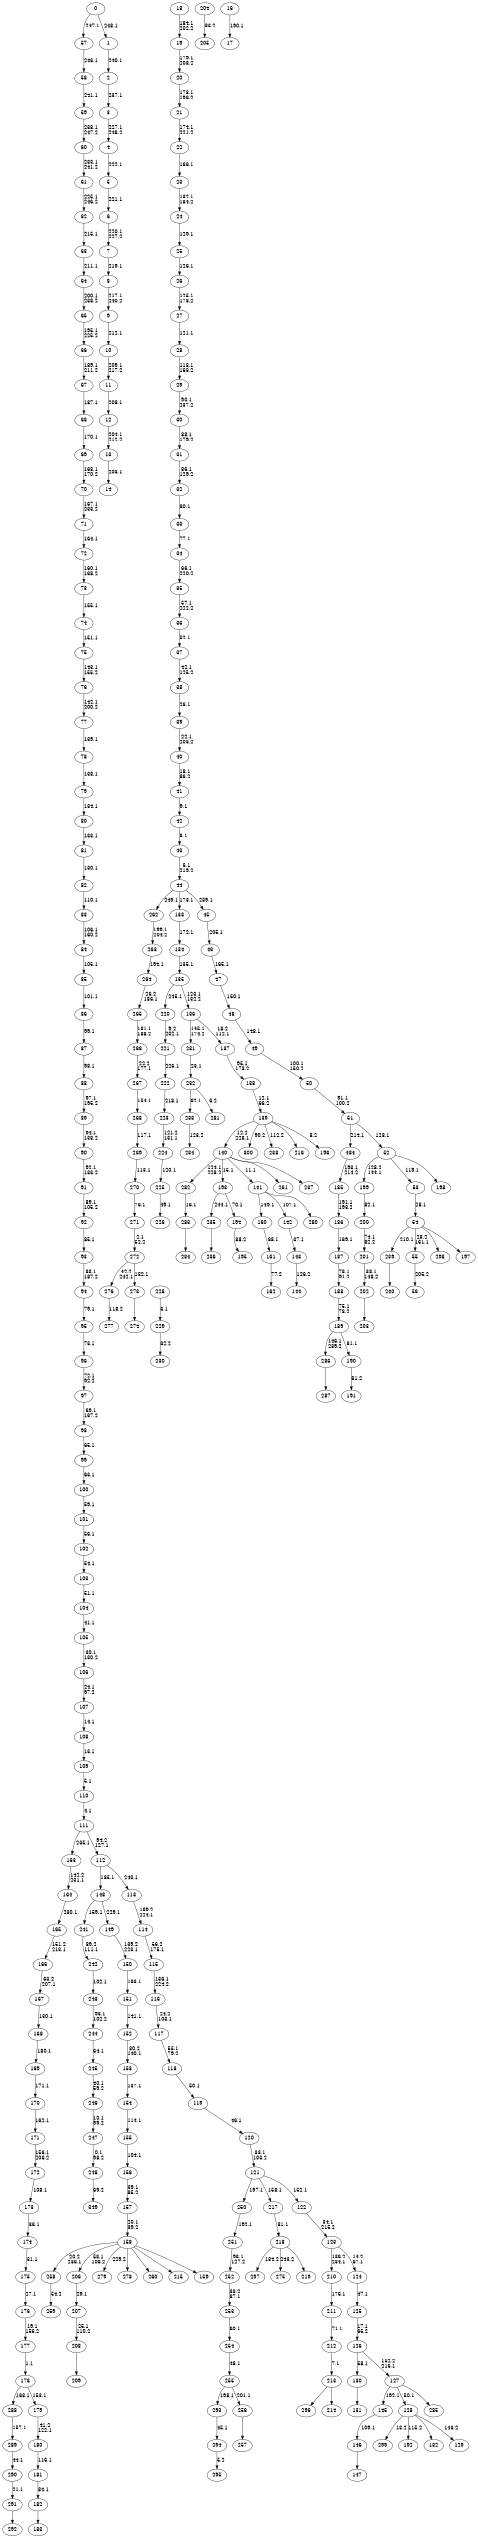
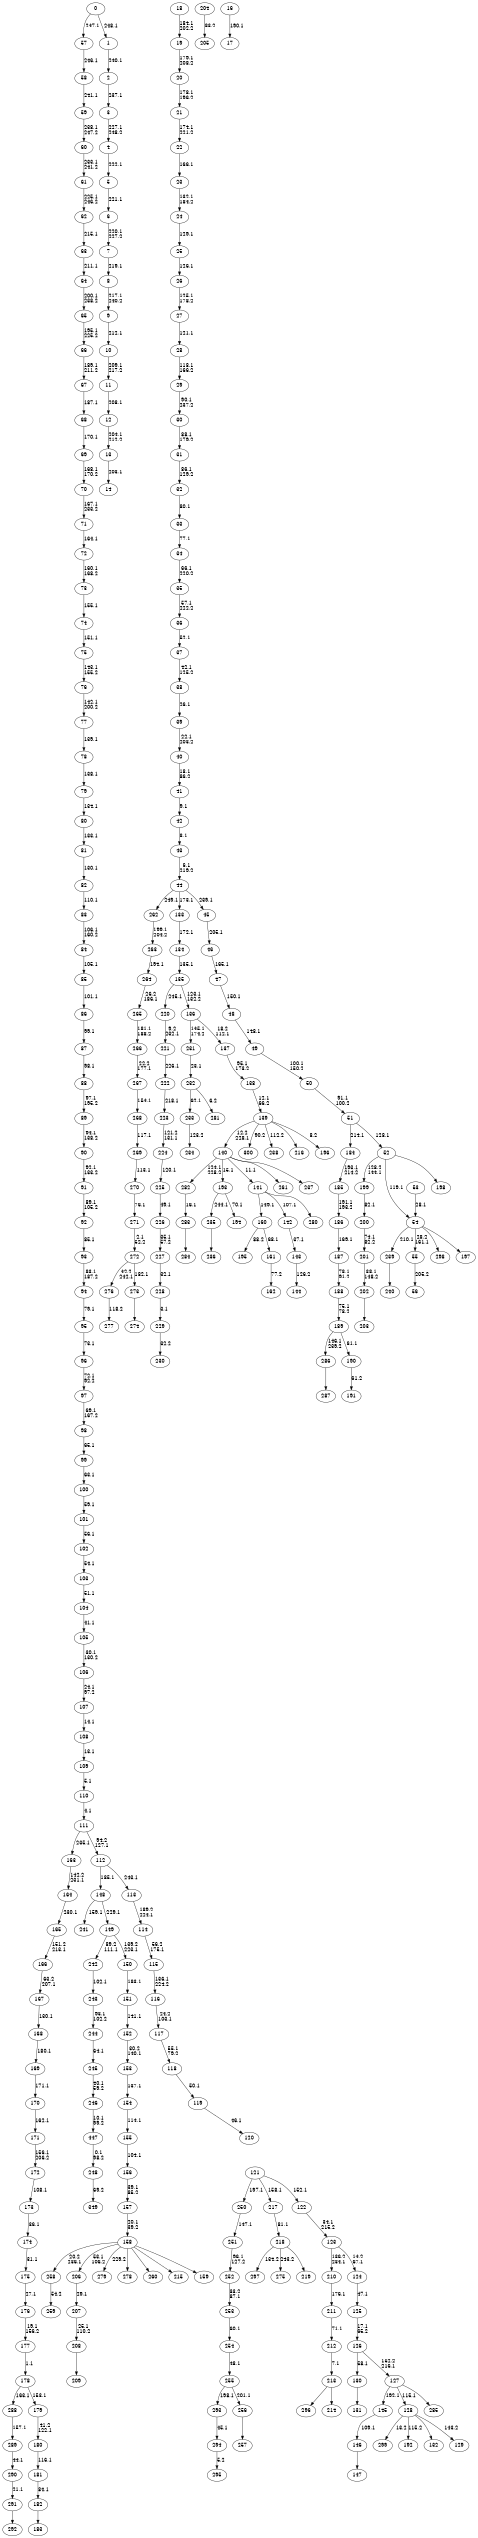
node "484": label "484" -> "184"
edge "52" -> "53": now "52" -> "54"
edge "194" -> "195": now "160" -> "195"
node "227": added
edge "241" -> "242": now "149" -> "242"
node "247": label "247" -> "447"
edge "120" -> "121": removed, label "33,1 103,2"
edge "250" -> "251": label "192,1" -> "147,1"
edge "127" -> "128": label "50,1" -> "115,1"
